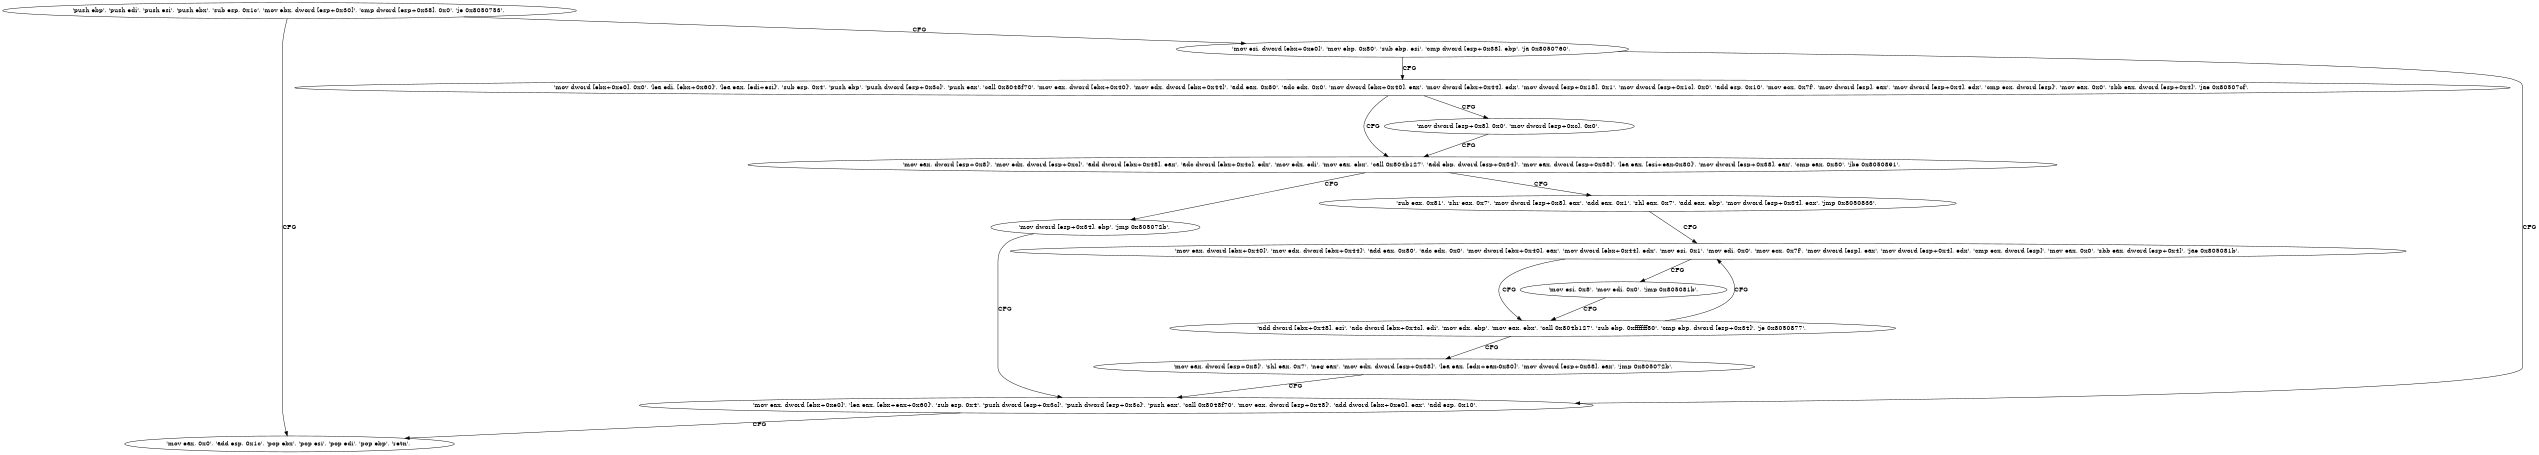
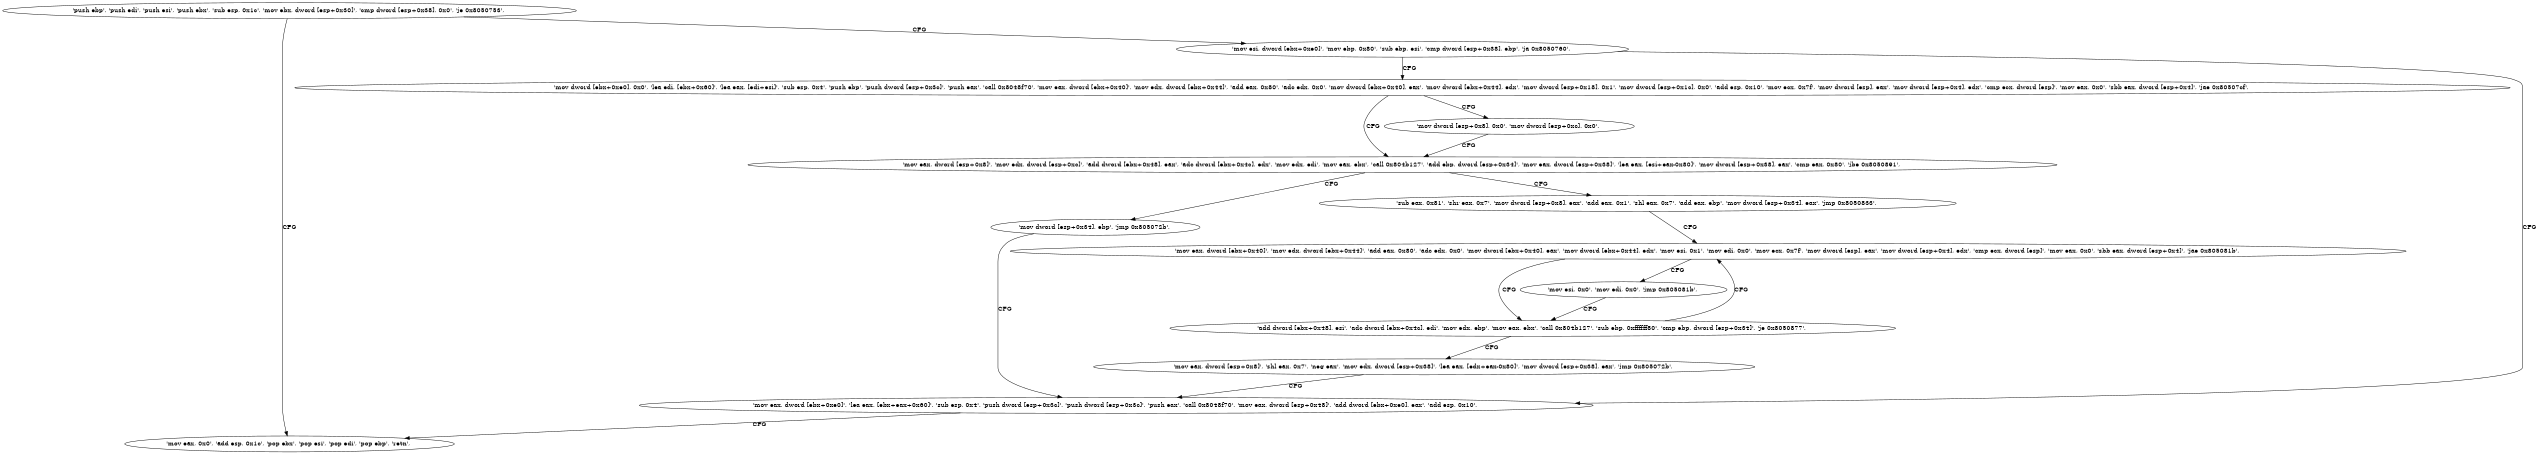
node "'mov esi, 0x8', 'mov edi, 0x0', 'jmp 0x805081b',": label "'mov esi, 0x8', 'mov edi, 0x0', 'jmp 0x805081b'," -> "'mov esi, 0x0', 'mov edi, 0x0', 'jmp 0x805081b',"
